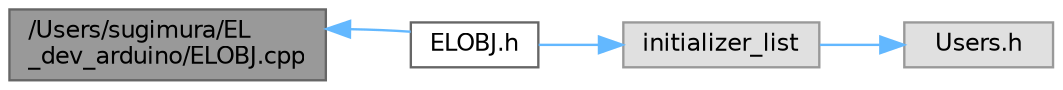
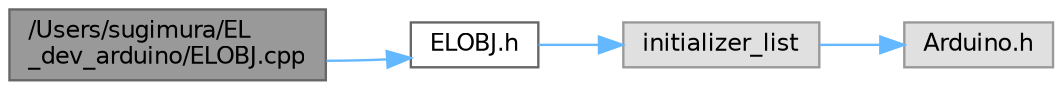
edge "ELOBJ.h" -> "/Users/sugimura/EL _dev_arduino/ELOBJ.cpp": reversed
node "Users.h": label "Users.h" -> "Arduino.h"
